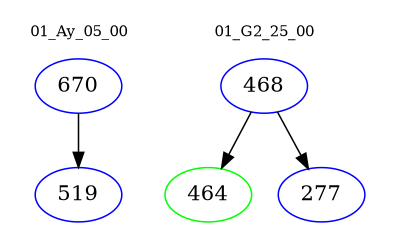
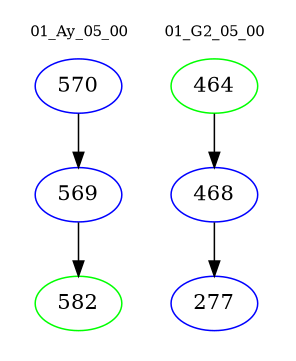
cluster "01_G2_25_00": label "01_G2_25_00" -> "01_G2_05_00"
node "670": label "670" -> "570"
edge "468" -> "464": reversed
node "519": label "519" -> "569"
node "582": added
